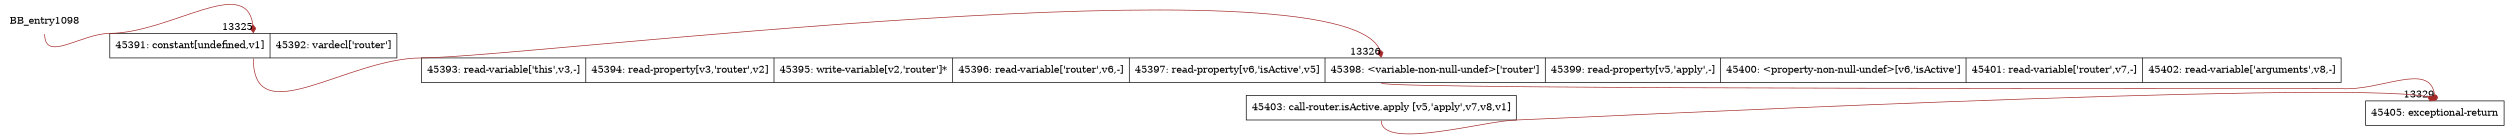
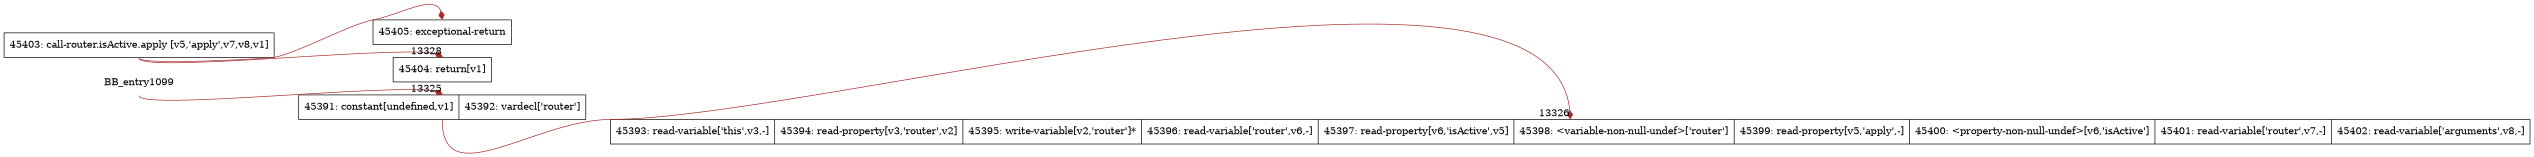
node "BB_entry1098": label "BB_entry1098" -> "BB_entry1099"
node "45404: return[v1]": added
edge "45393: read-variable['this',v3,-]" -> "45405: exceptional-return": removed
